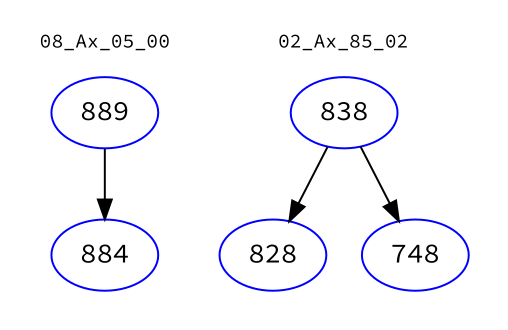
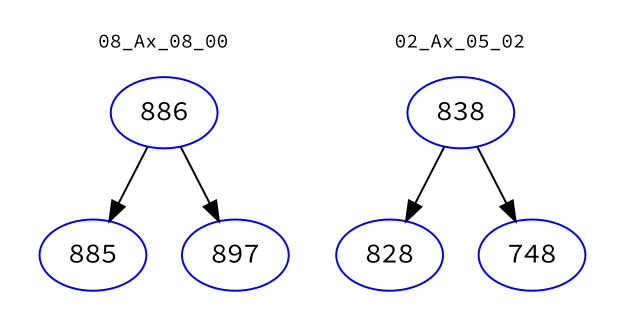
cluster "08_Ax_05_00": label "08_Ax_05_00" -> "08_Ax_08_00"
cluster "02_Ax_85_02": label "02_Ax_85_02" -> "02_Ax_05_02"
node "889": label "889" -> "886"
node "884": label "884" -> "885"
node "897": added
